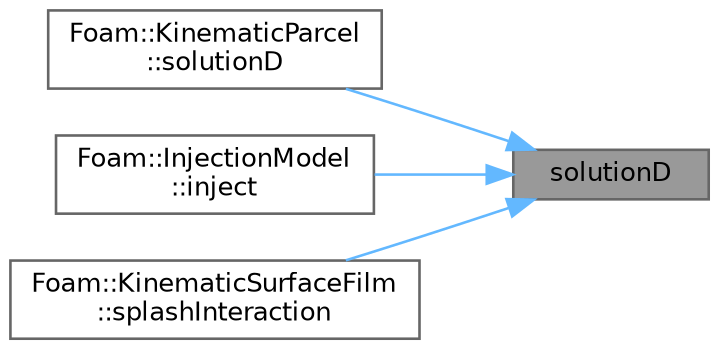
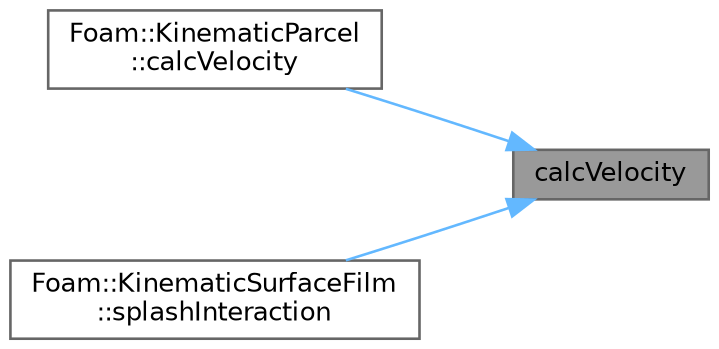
node "Foam::KinematicParcel ::solutionD": label "Foam::KinematicParcel ::solutionD" -> "Foam::KinematicParcel ::calcVelocity"
node "Foam::InjectionModel ::inject": removed
node "solutionD": label "solutionD" -> "calcVelocity"
